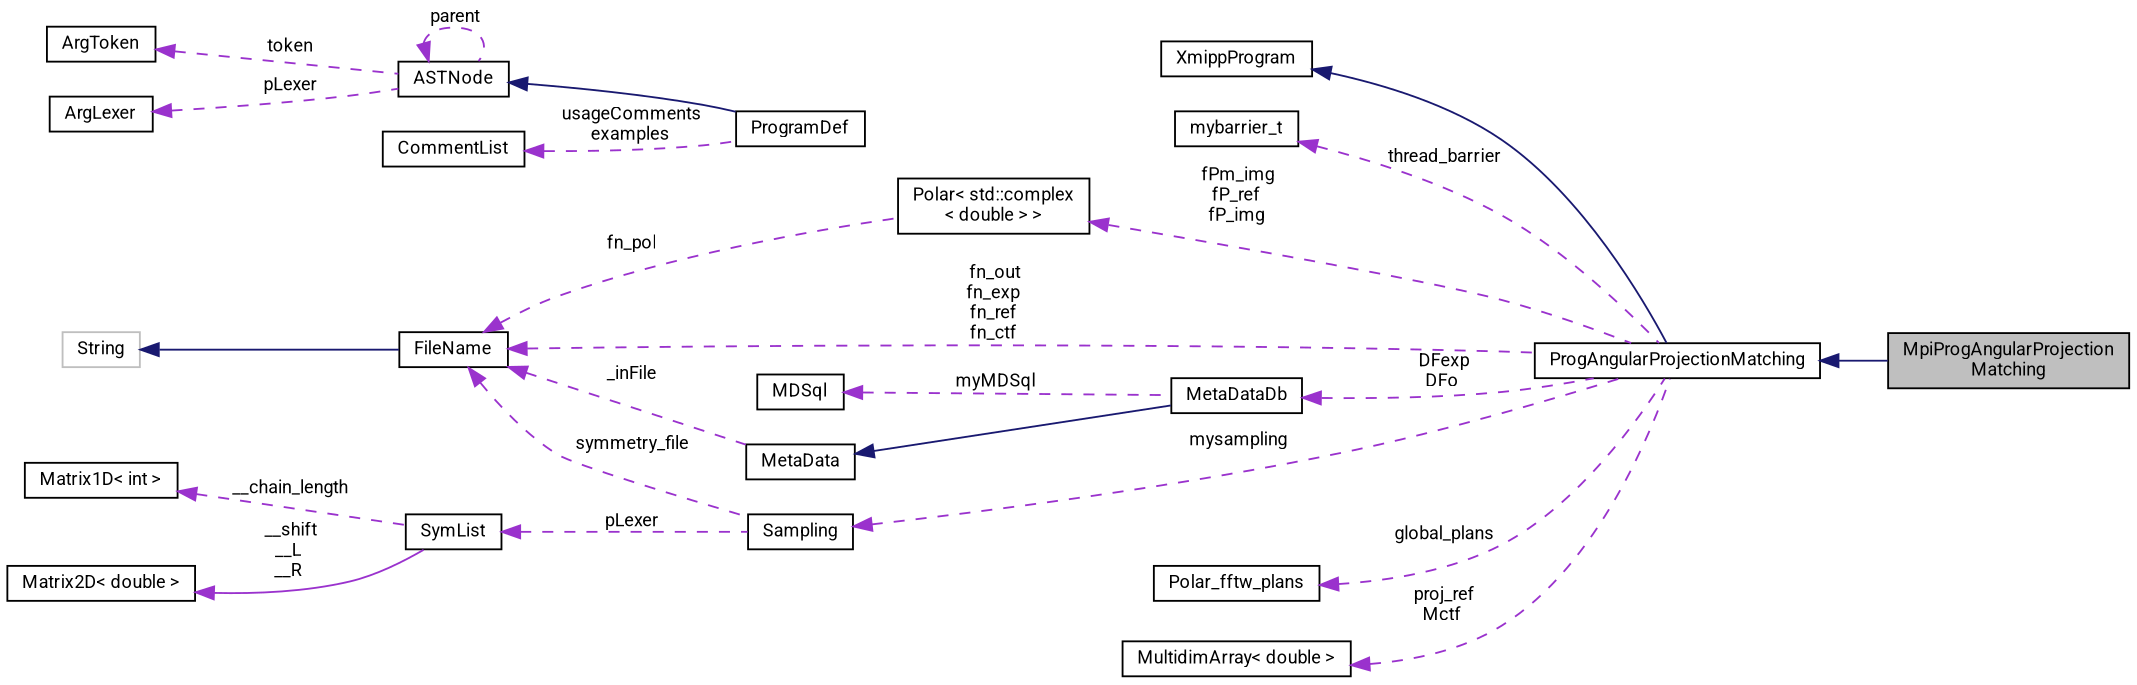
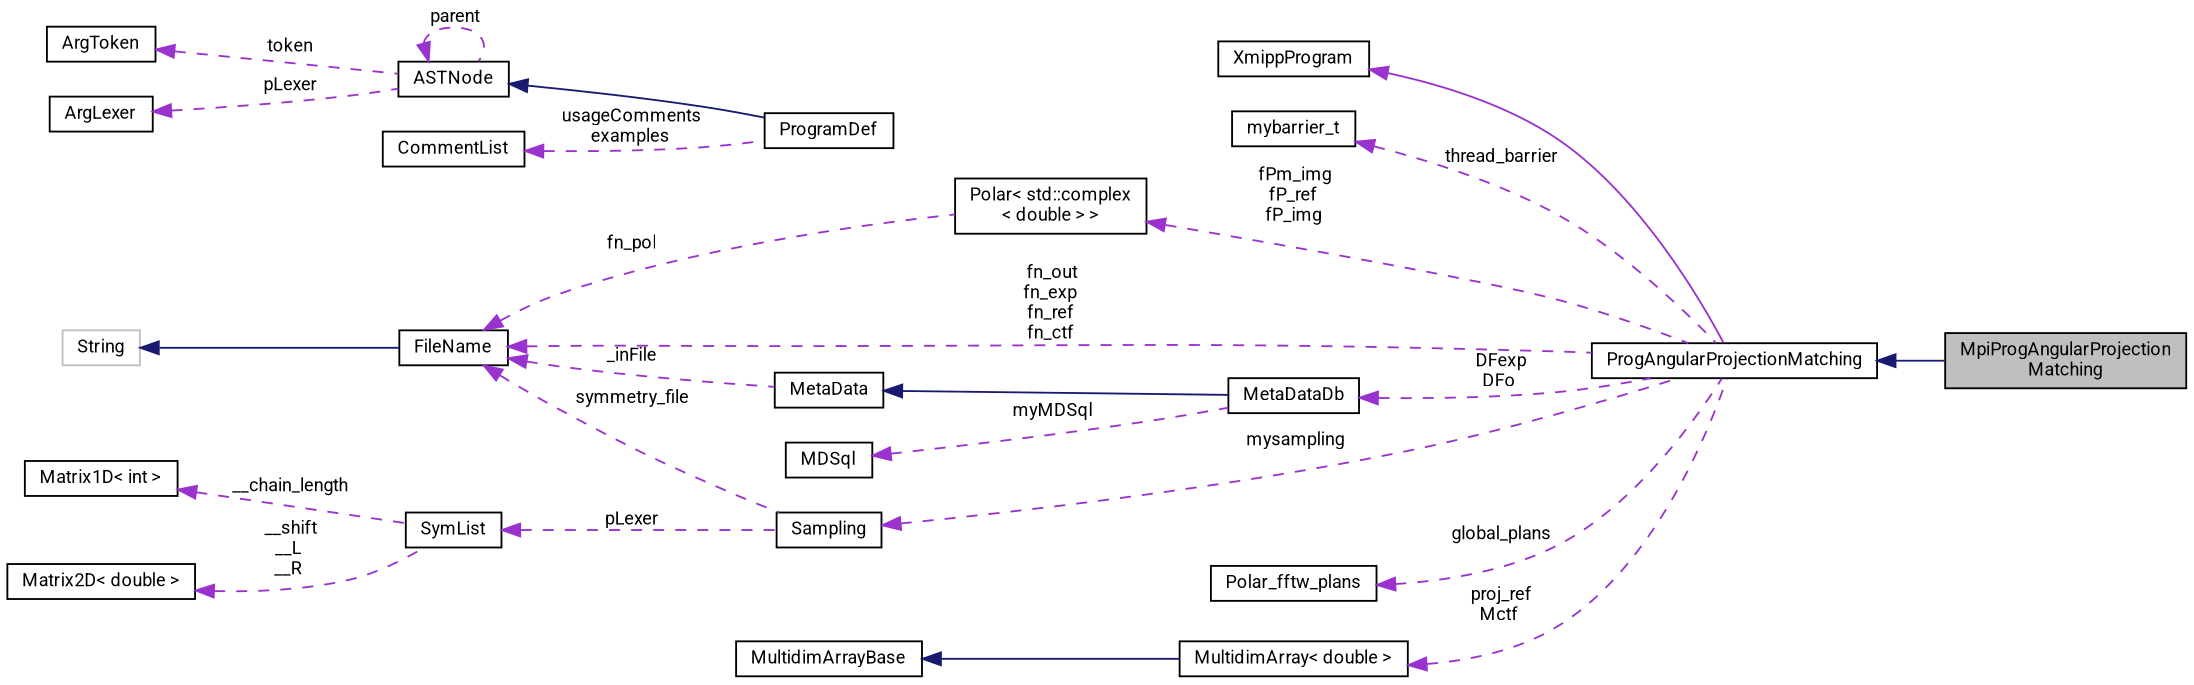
edge "ProgAngularProjectionMatching" -> "XmippProgram": color midnightblue -> darkorchid3
edge "SymList" -> "Matrix2D< double >": style solid -> dashed
node "MultidimArrayBase": added
